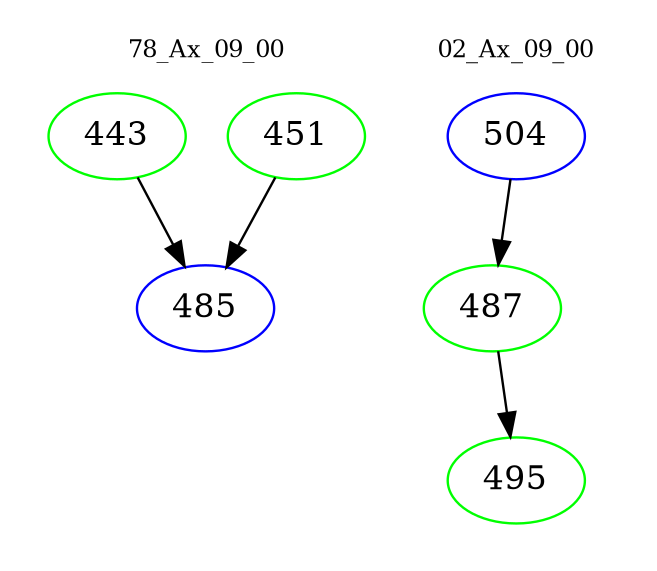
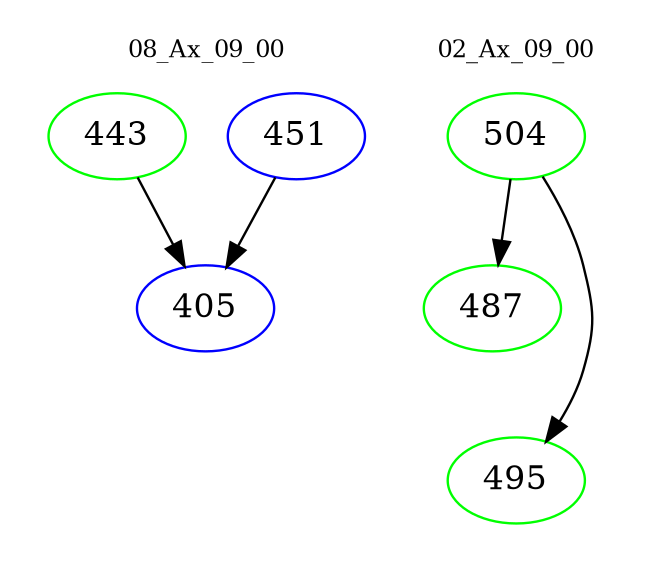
cluster "78_Ax_09_00": label "78_Ax_09_00" -> "08_Ax_09_00"
node "451": color green -> blue
node "504": color blue -> green
node "485": label "485" -> "405"
edge "487" -> "495": now "504" -> "495"
